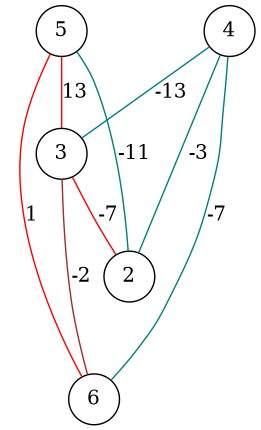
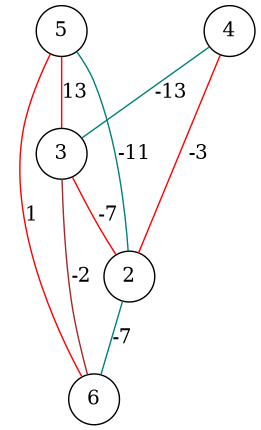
edge "4" -- "2": color teal -> red
edge "4" -- "6": now "2" -- "6"
